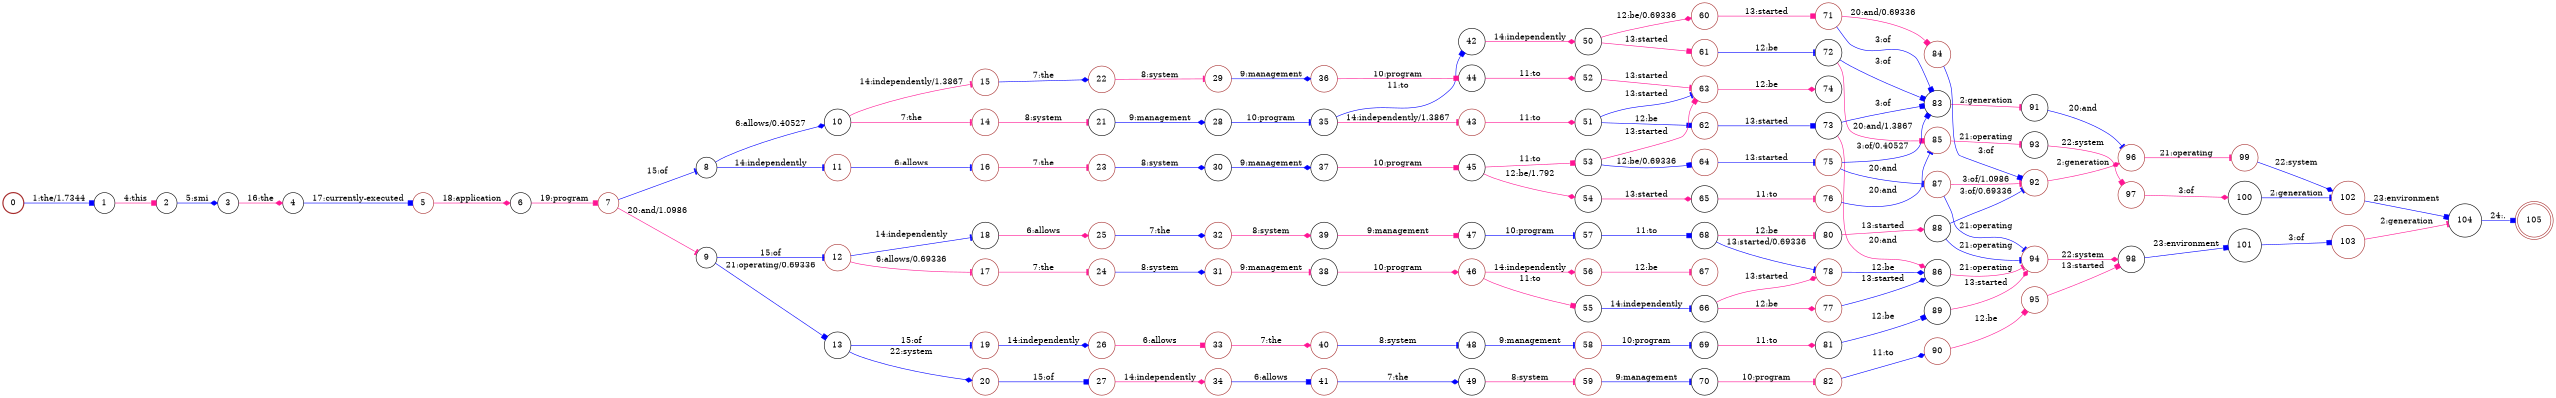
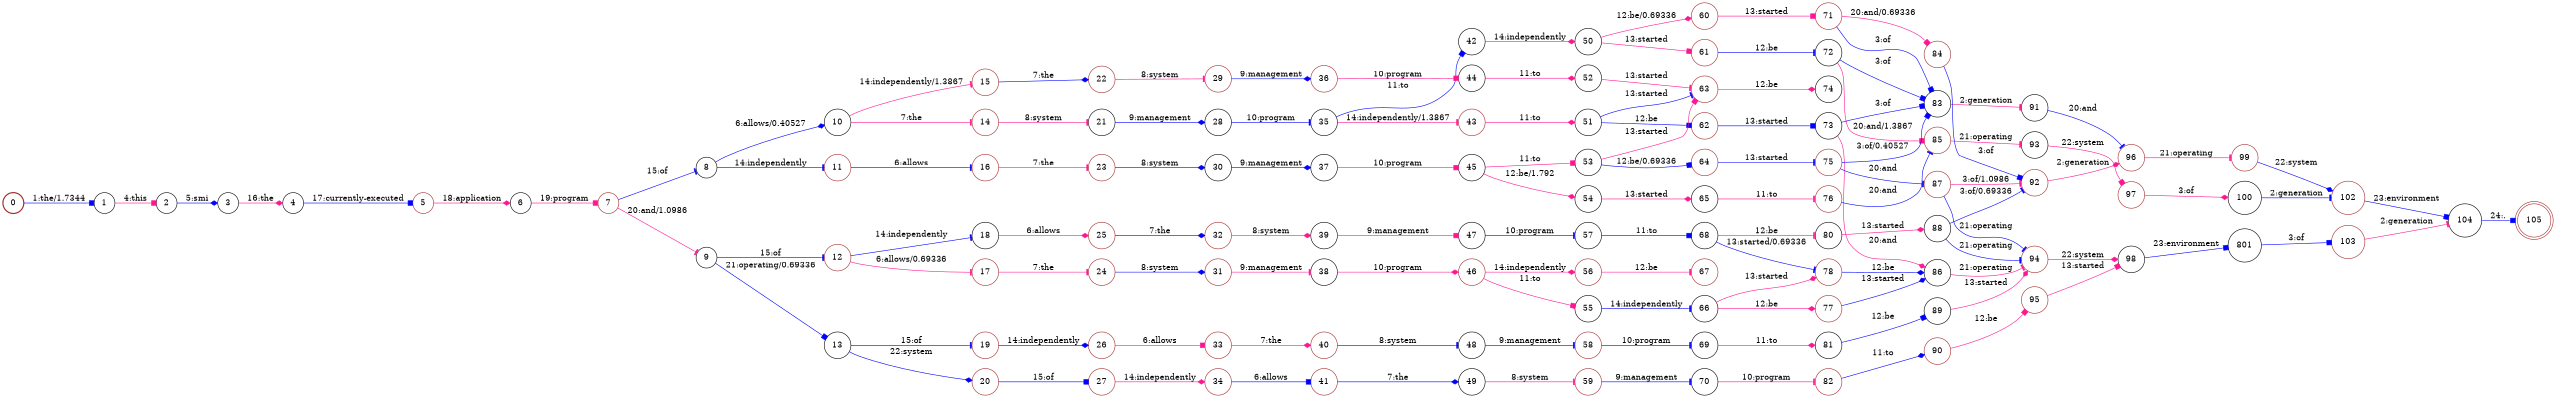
node "101": label "101" -> "801"
